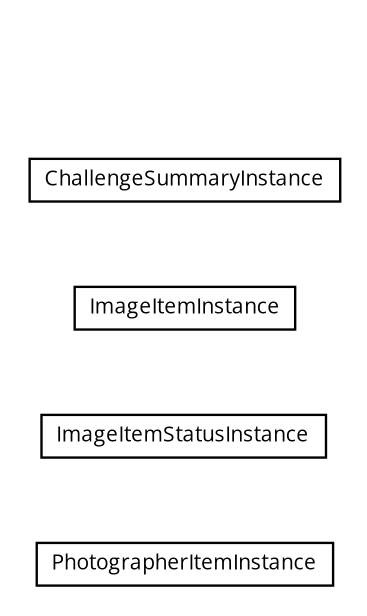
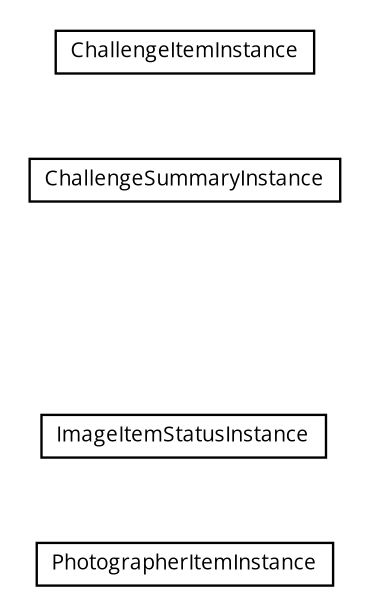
node "ChallengeItemInstance": added
node "ImageItemInstance": removed
